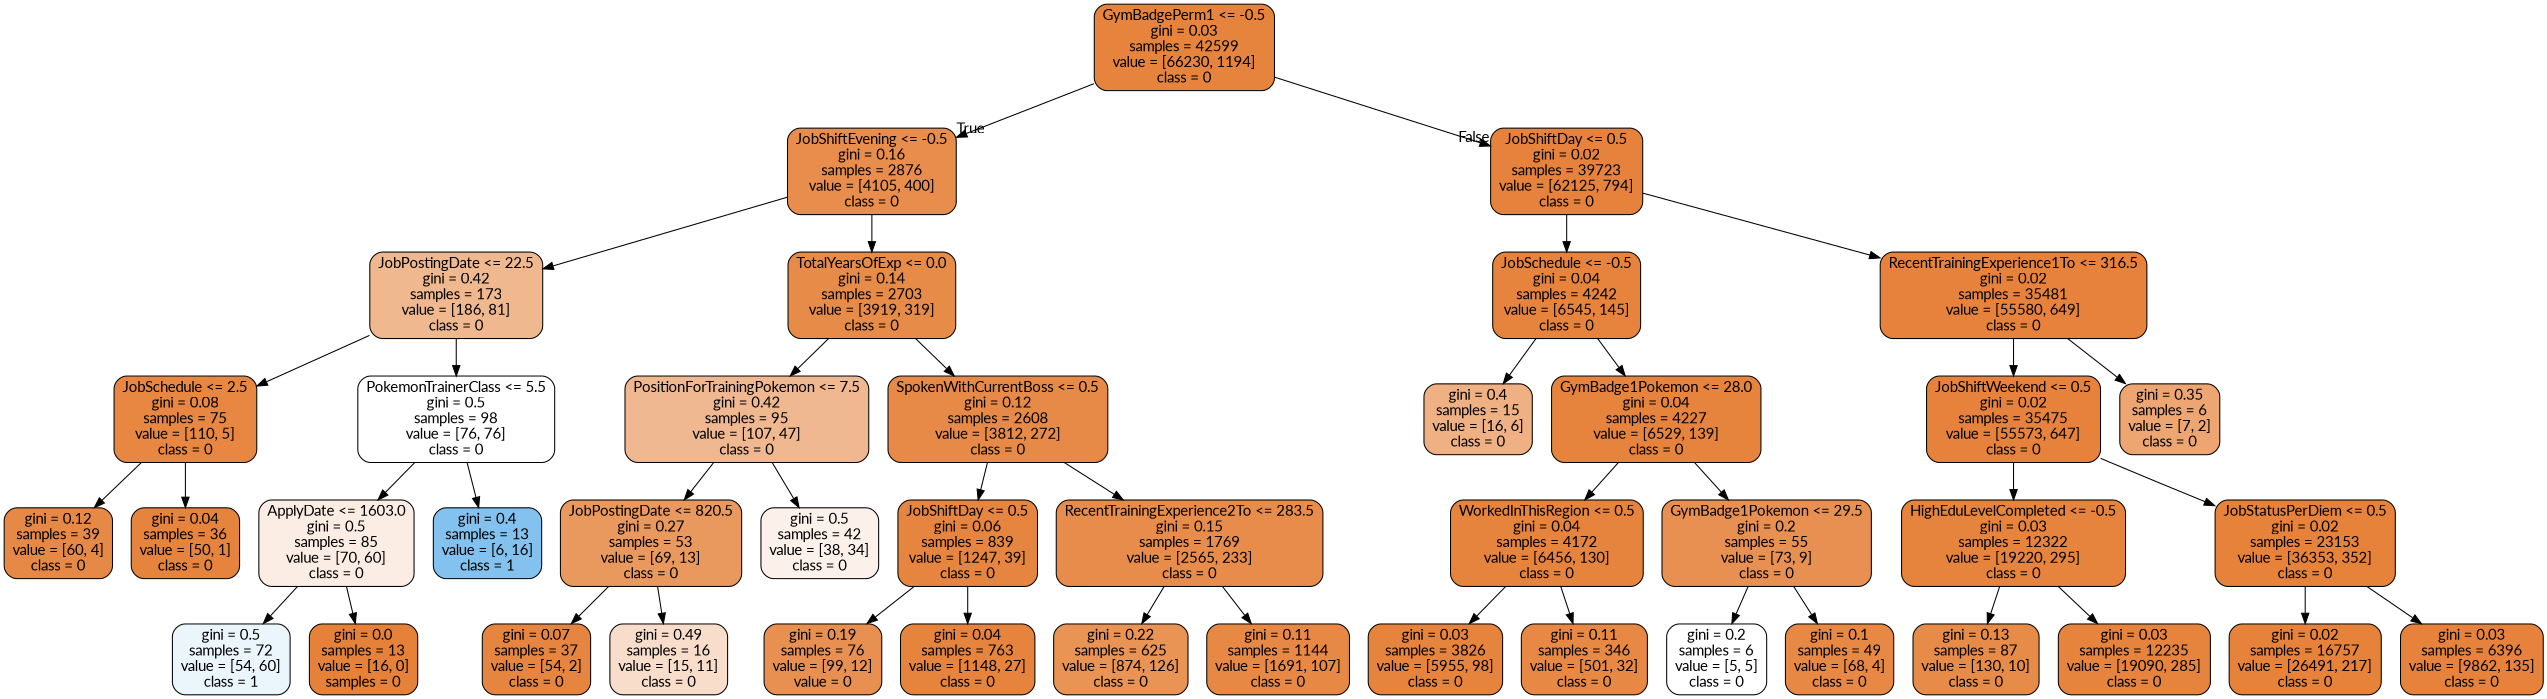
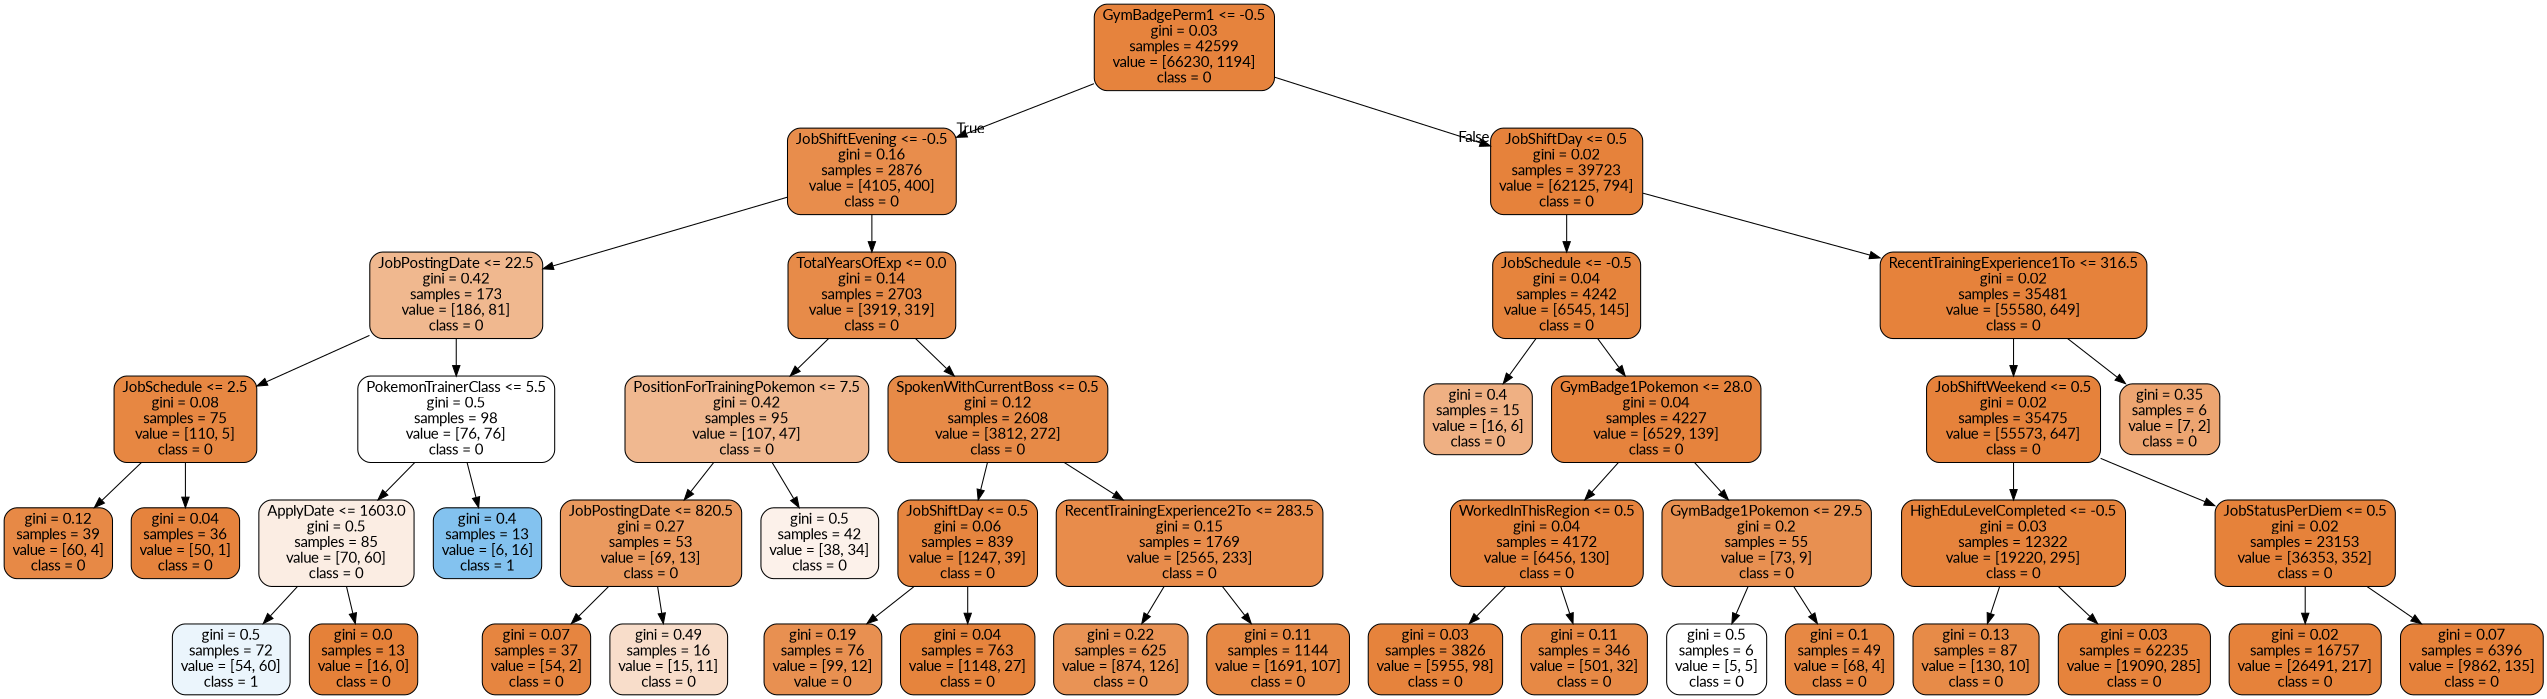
node "gini = 0.0 samples = 13 value = [16, 0] samples = 0": label "gini = 0.0 samples = 13 value = [16, 0] samples = 0" -> "gini = 0.0 samples = 13 value = [16, 0] class = 0"
node "gini = 0.2 samples = 6 value = [5, 5] class = 0": label "gini = 0.2 samples = 6 value = [5, 5] class = 0" -> "gini = 0.5 samples = 6 value = [5, 5] class = 0"
node "gini = 0.03 samples = 12235 value = [19090, 285] class = 0": label "gini = 0.03 samples = 12235 value = [19090, 285] class = 0" -> "gini = 0.03 samples = 62235 value = [19090, 285] class = 0"
node "gini = 0.03 samples = 6396 value = [9862, 135] class = 0": label "gini = 0.03 samples = 6396 value = [9862, 135] class = 0" -> "gini = 0.07 samples = 6396 value = [9862, 135] class = 0"
